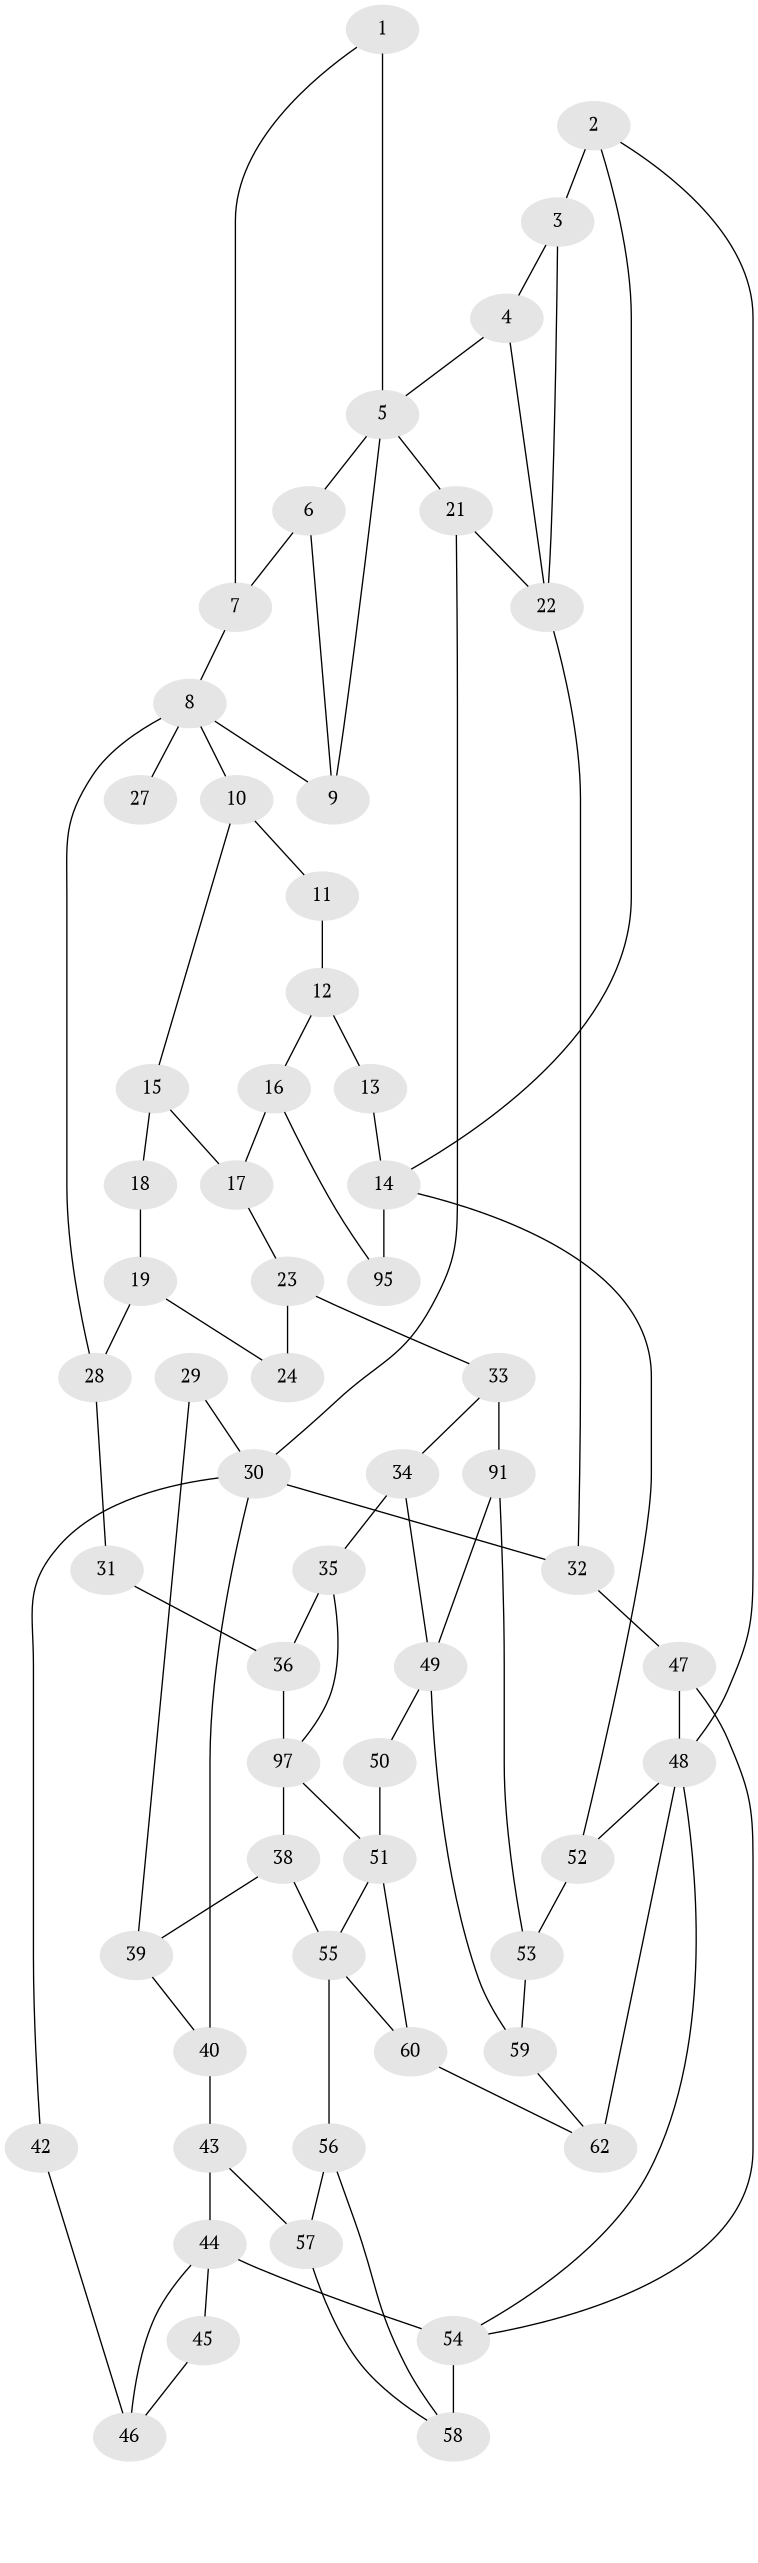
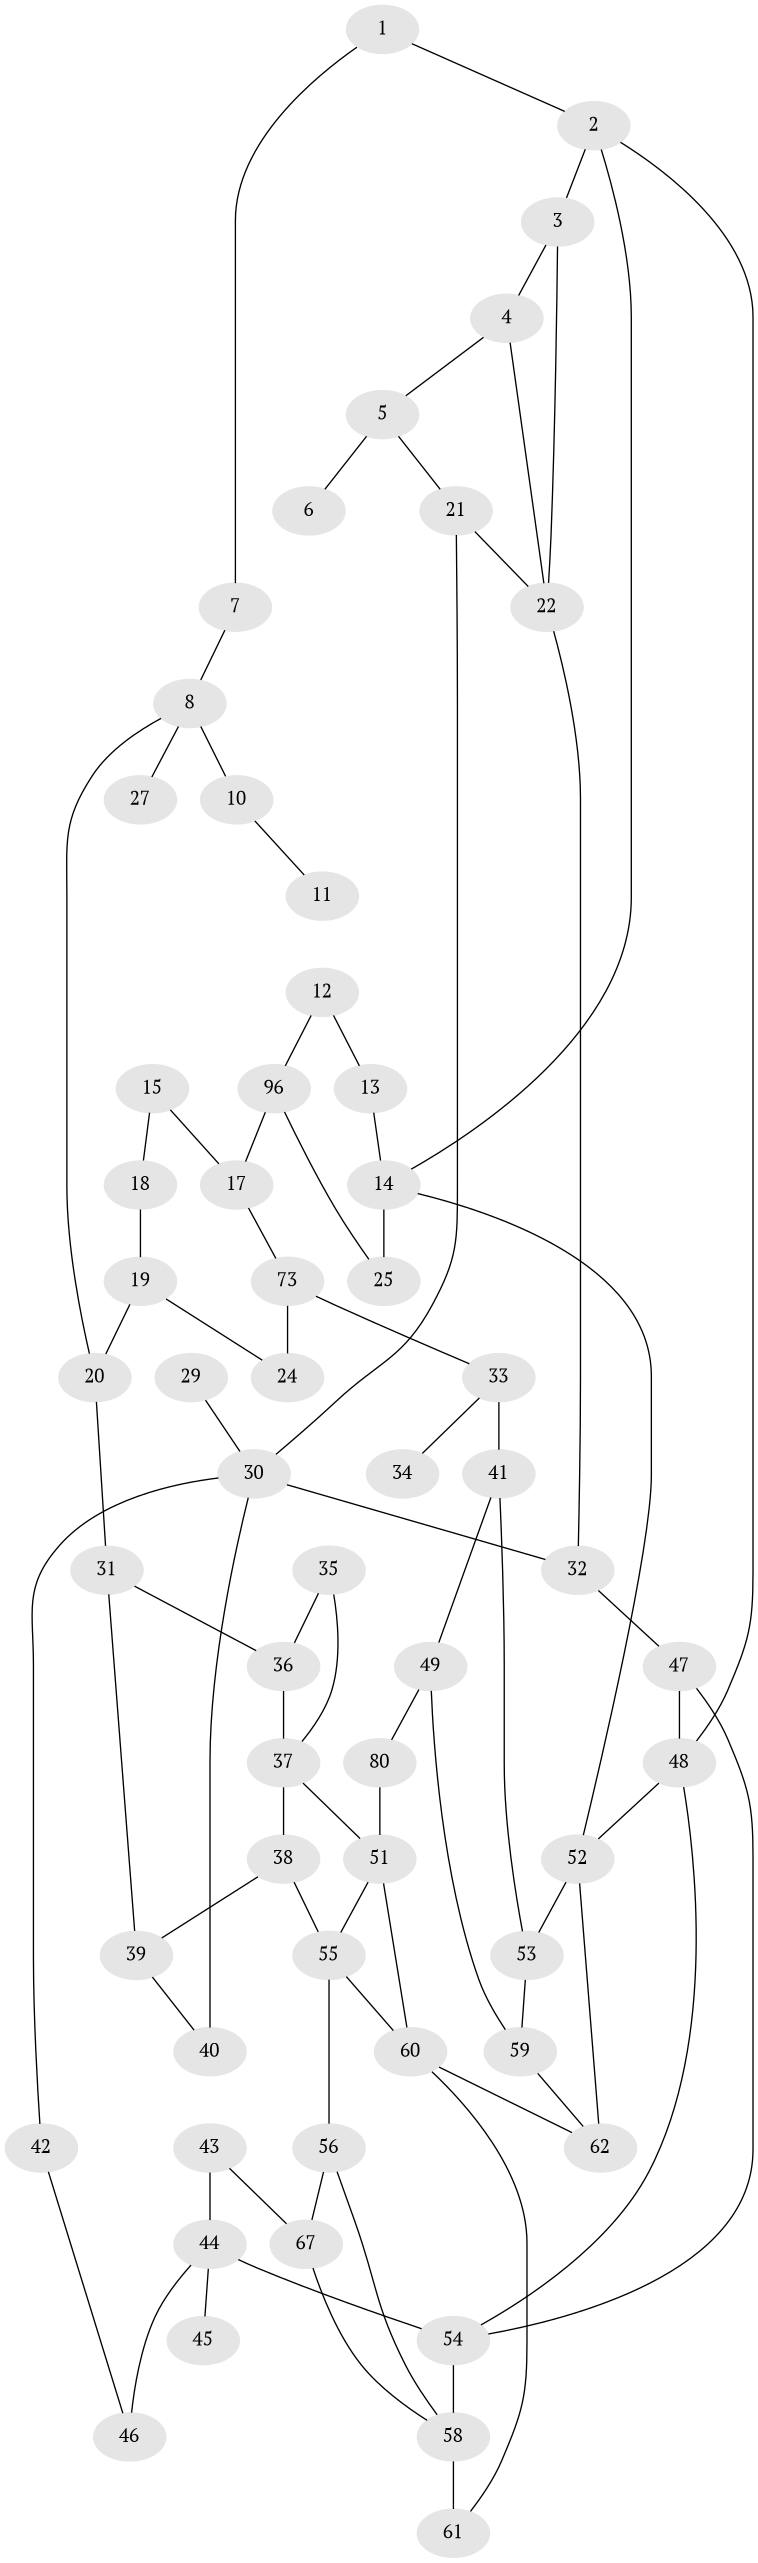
edge "1" -- "5": now "1" -- "2"
edge "6" -- "7": removed
node "9": removed
edge "10" -- "15": removed
edge "11" -- "12": removed
node "16": label "16" -> "96"
node "23": label "23" -> "73"
node "95": label "95" -> "25"
node "28": label "28" -> "20"
node "91": label "91" -> "41"
edge "34" -- "35": removed
edge "34" -- "49": removed
edge "29" -- "39": now "31" -- "39"
node "97": label "97" -> "37"
node "50": label "50" -> "80"
edge "48" -- "62": now "52" -- "62"
edge "40" -- "43": removed
node "57": label "57" -> "67"
edge "45" -- "46": removed
node "61": added
